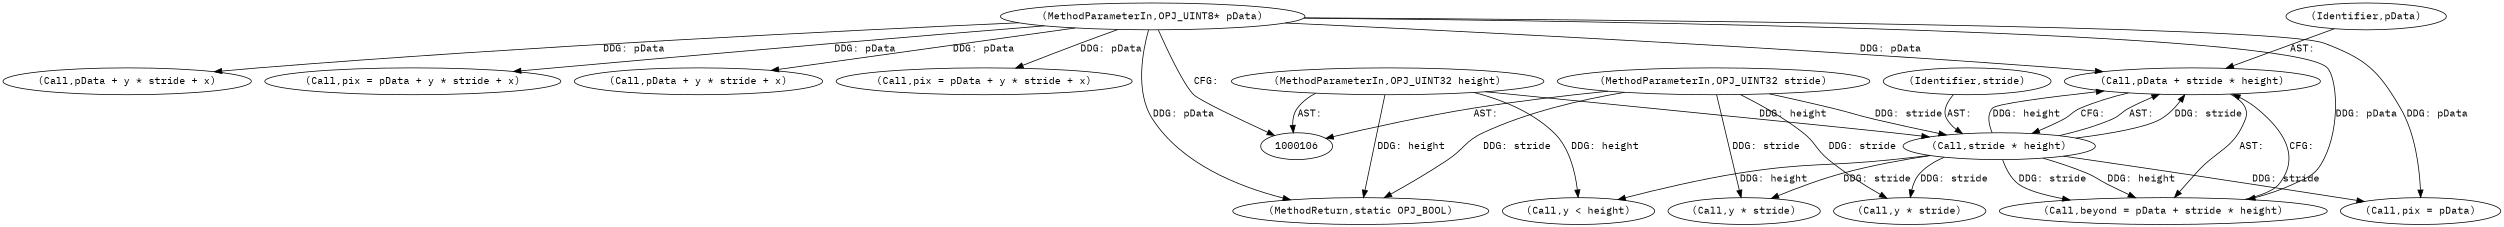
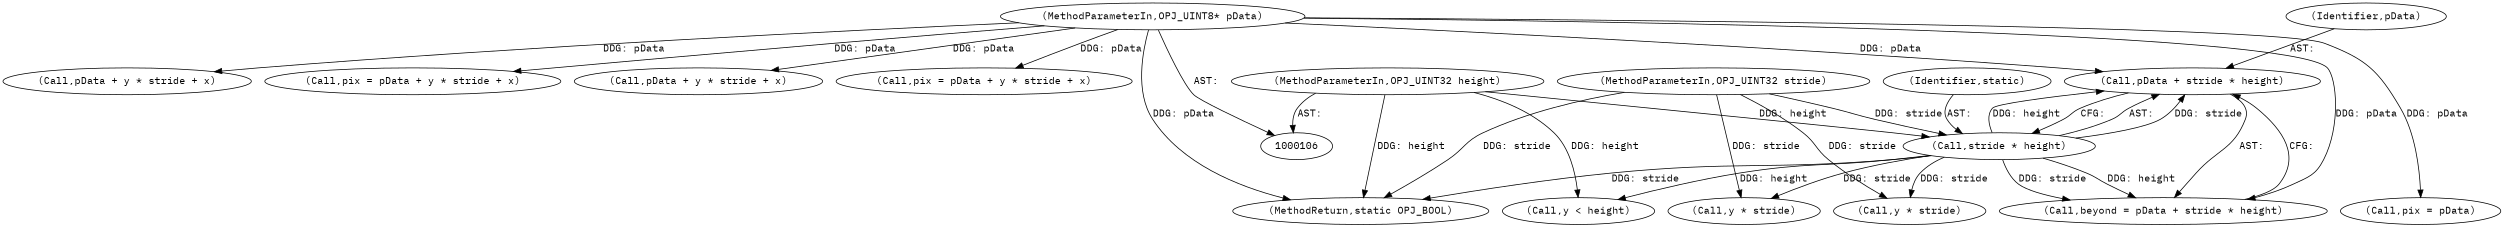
edge "(MethodParameterIn,OPJ_UINT8* pData)" -> "1000106": label "CFG: " -> "AST: "
node "(Identifier,stride)": label "(Identifier,stride)" -> "(Identifier,static)"
edge "(MethodParameterIn,OPJ_UINT32 stride)" -> "1000106": removed, label "AST:"
edge "(Call,stride * height)" -> "(Call,pix = pData)": now "(Call,stride * height)" -> "(MethodReturn,static OPJ_BOOL)"
